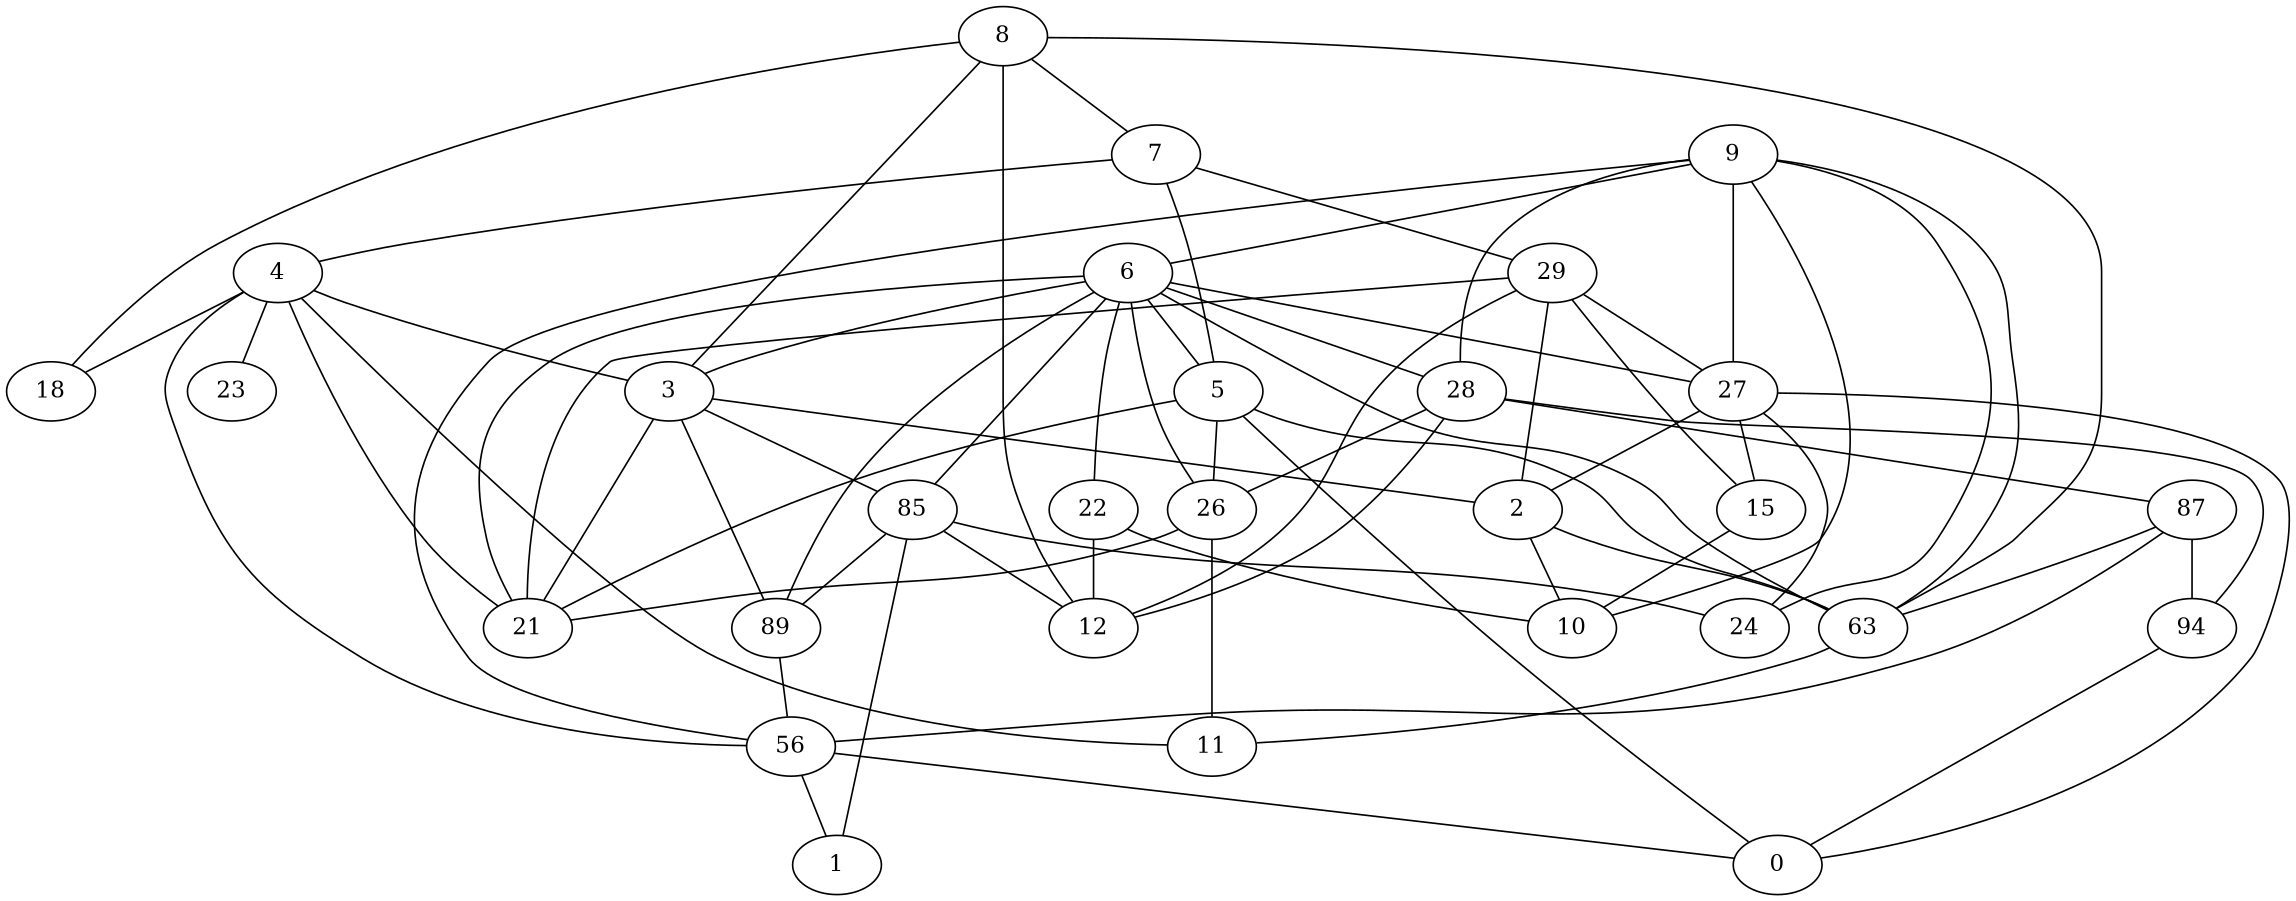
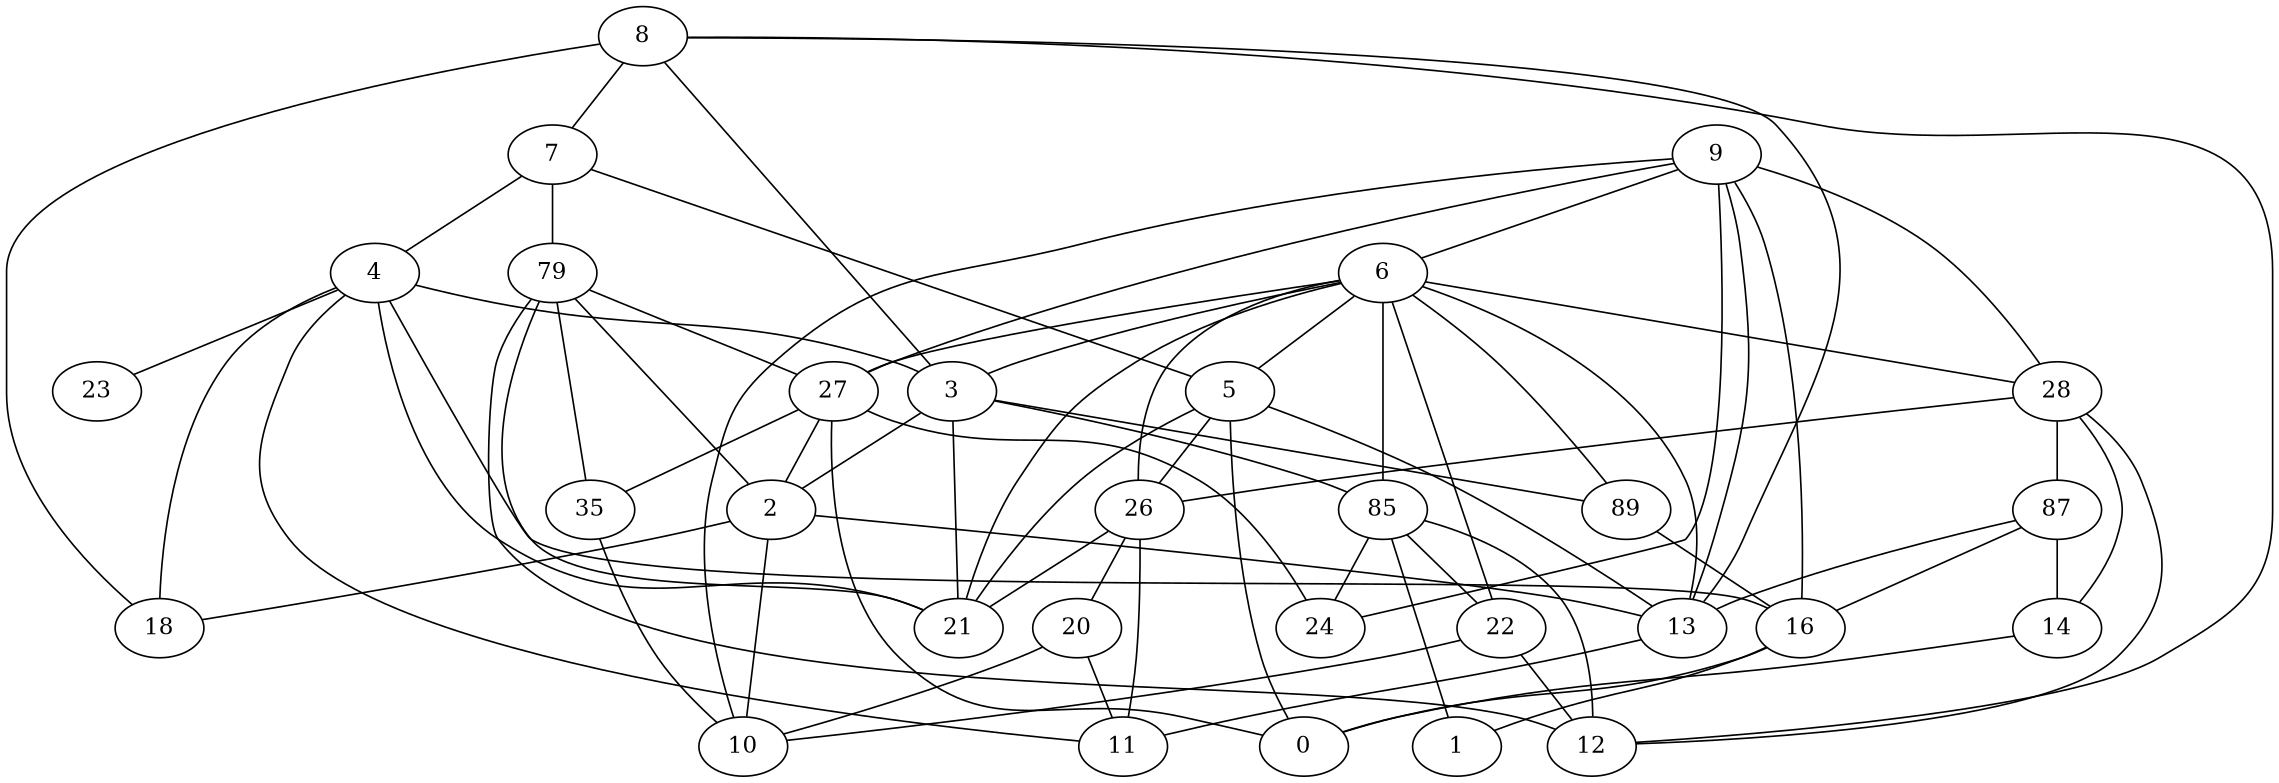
node "29": label "29" -> "79"
node "15": label "15" -> "35"
edge "85" -- "89": now "85" -- "22"
edge "2" -- "18": added
node "20": added
node "63": label "63" -> "13"
node "94": label "94" -> "14"
node "56": label "56" -> "16"
